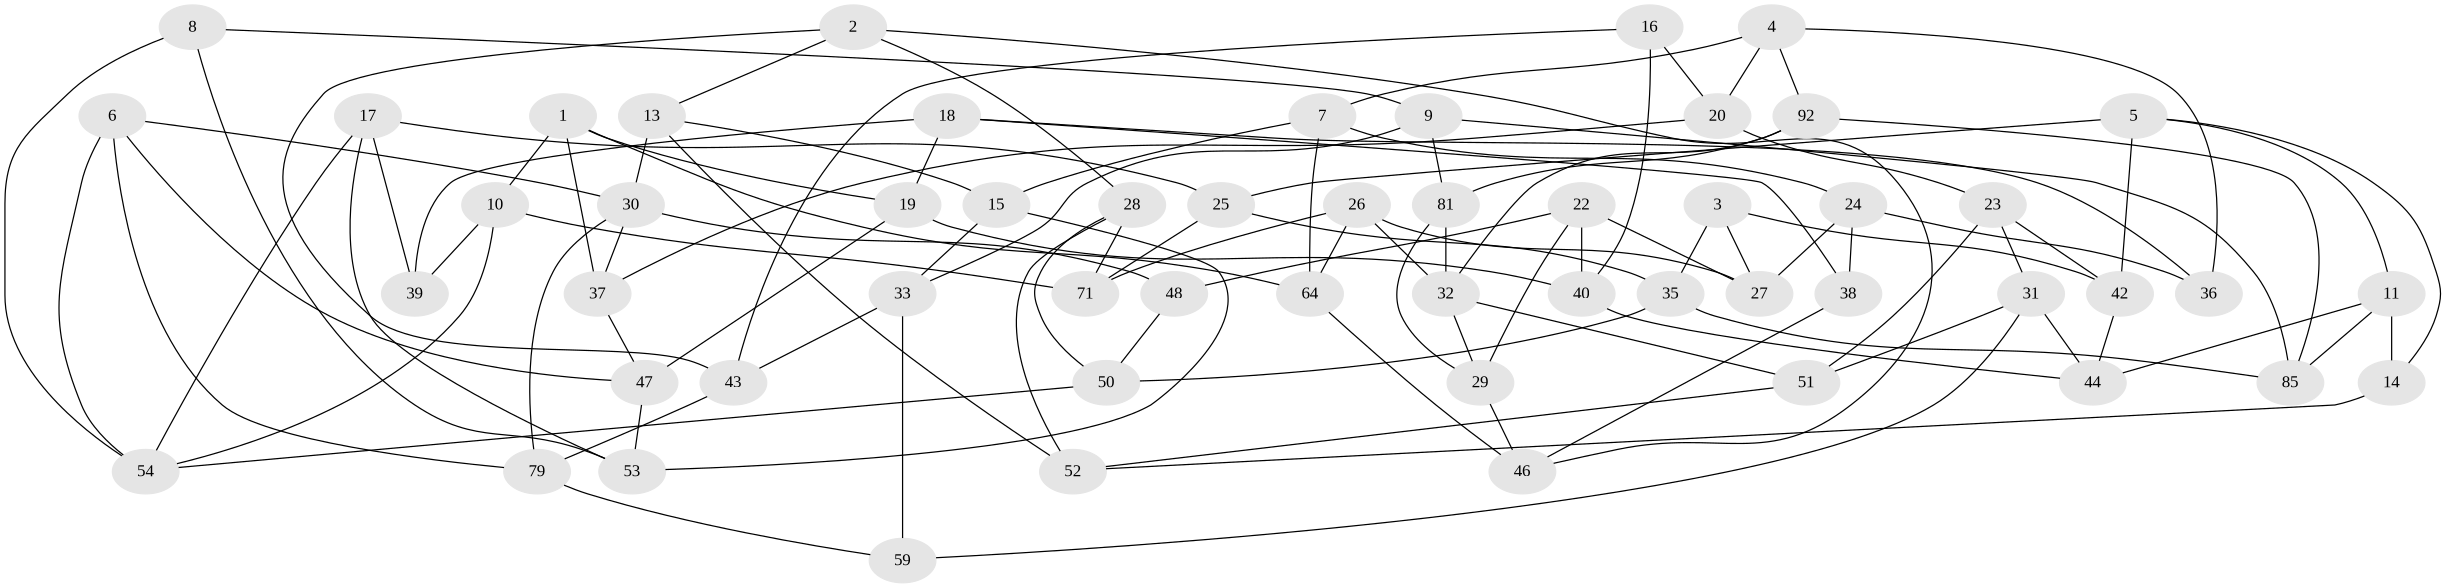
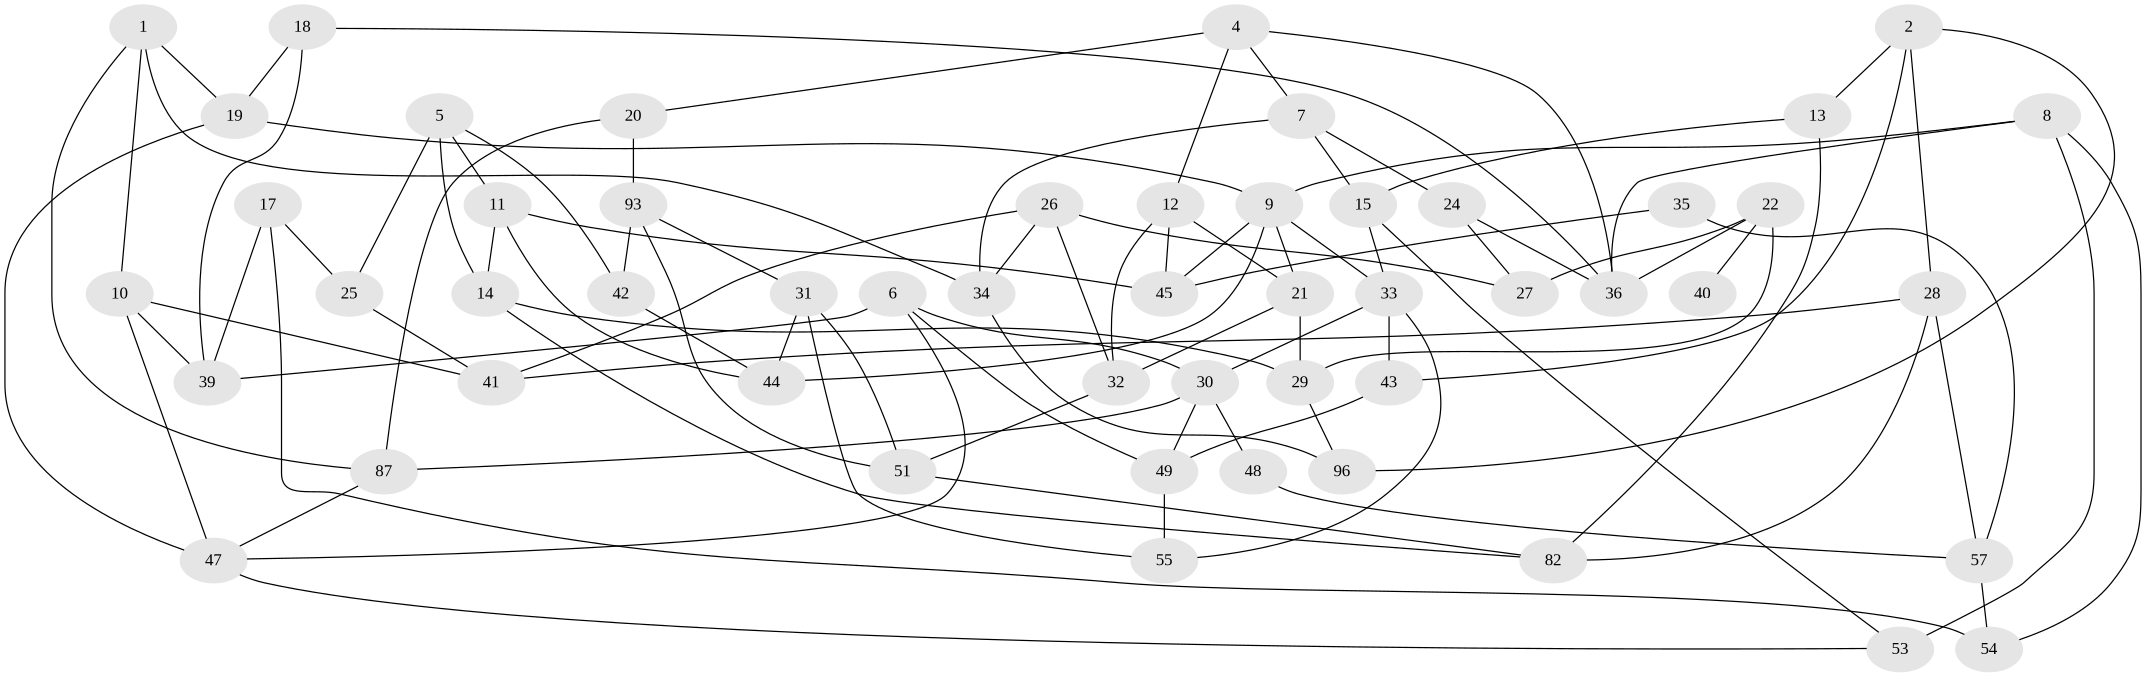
node "16": removed
node "92": label "92" -> "12"
edge "8" -- "36": added
edge "13" -- "30": now "33" -- "30"
node "81": label "81" -> "21"
node "3": removed
node "23": label "23" -> "93"
edge "25" -- "35": removed
edge "22" -- "48": now "22" -- "36"
edge "19" -- "40": now "19" -- "9"
node "37": label "37" -> "87"
node "71": label "71" -> "41"
node "64": label "64" -> "34"
node "38": removed
edge "6" -- "54": now "6" -- "39"
edge "32" -- "29": now "14" -- "29"
edge "40" -- "44": now "9" -- "44"
edge "17" -- "53": removed
node "50": label "50" -> "57"
node "85": label "85" -> "45"
edge "10" -- "54": now "10" -- "47"
node "79": label "79" -> "49"
node "52": label "52" -> "82"
node "46": label "46" -> "96"
node "59": label "59" -> "55"
